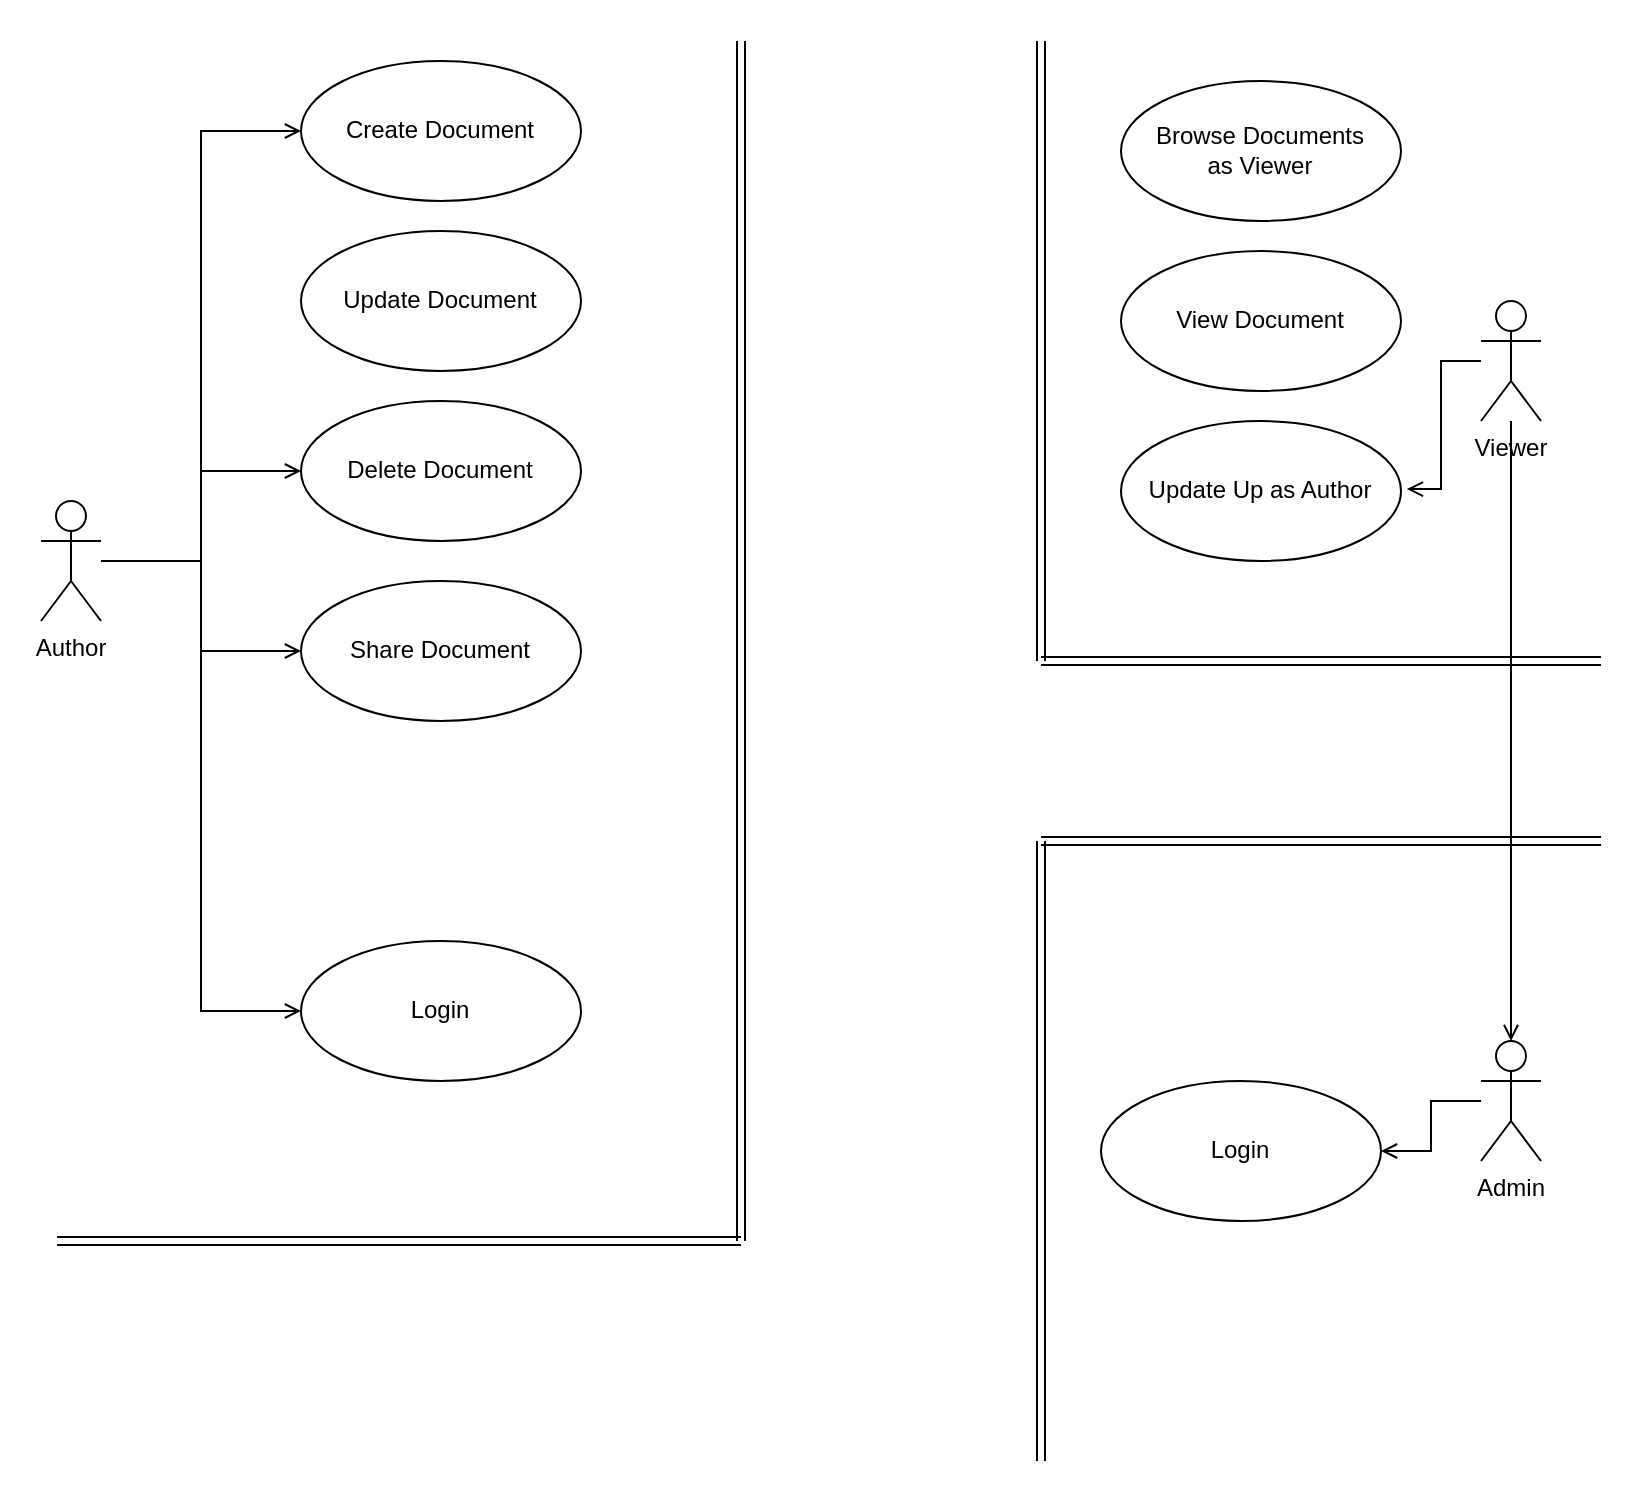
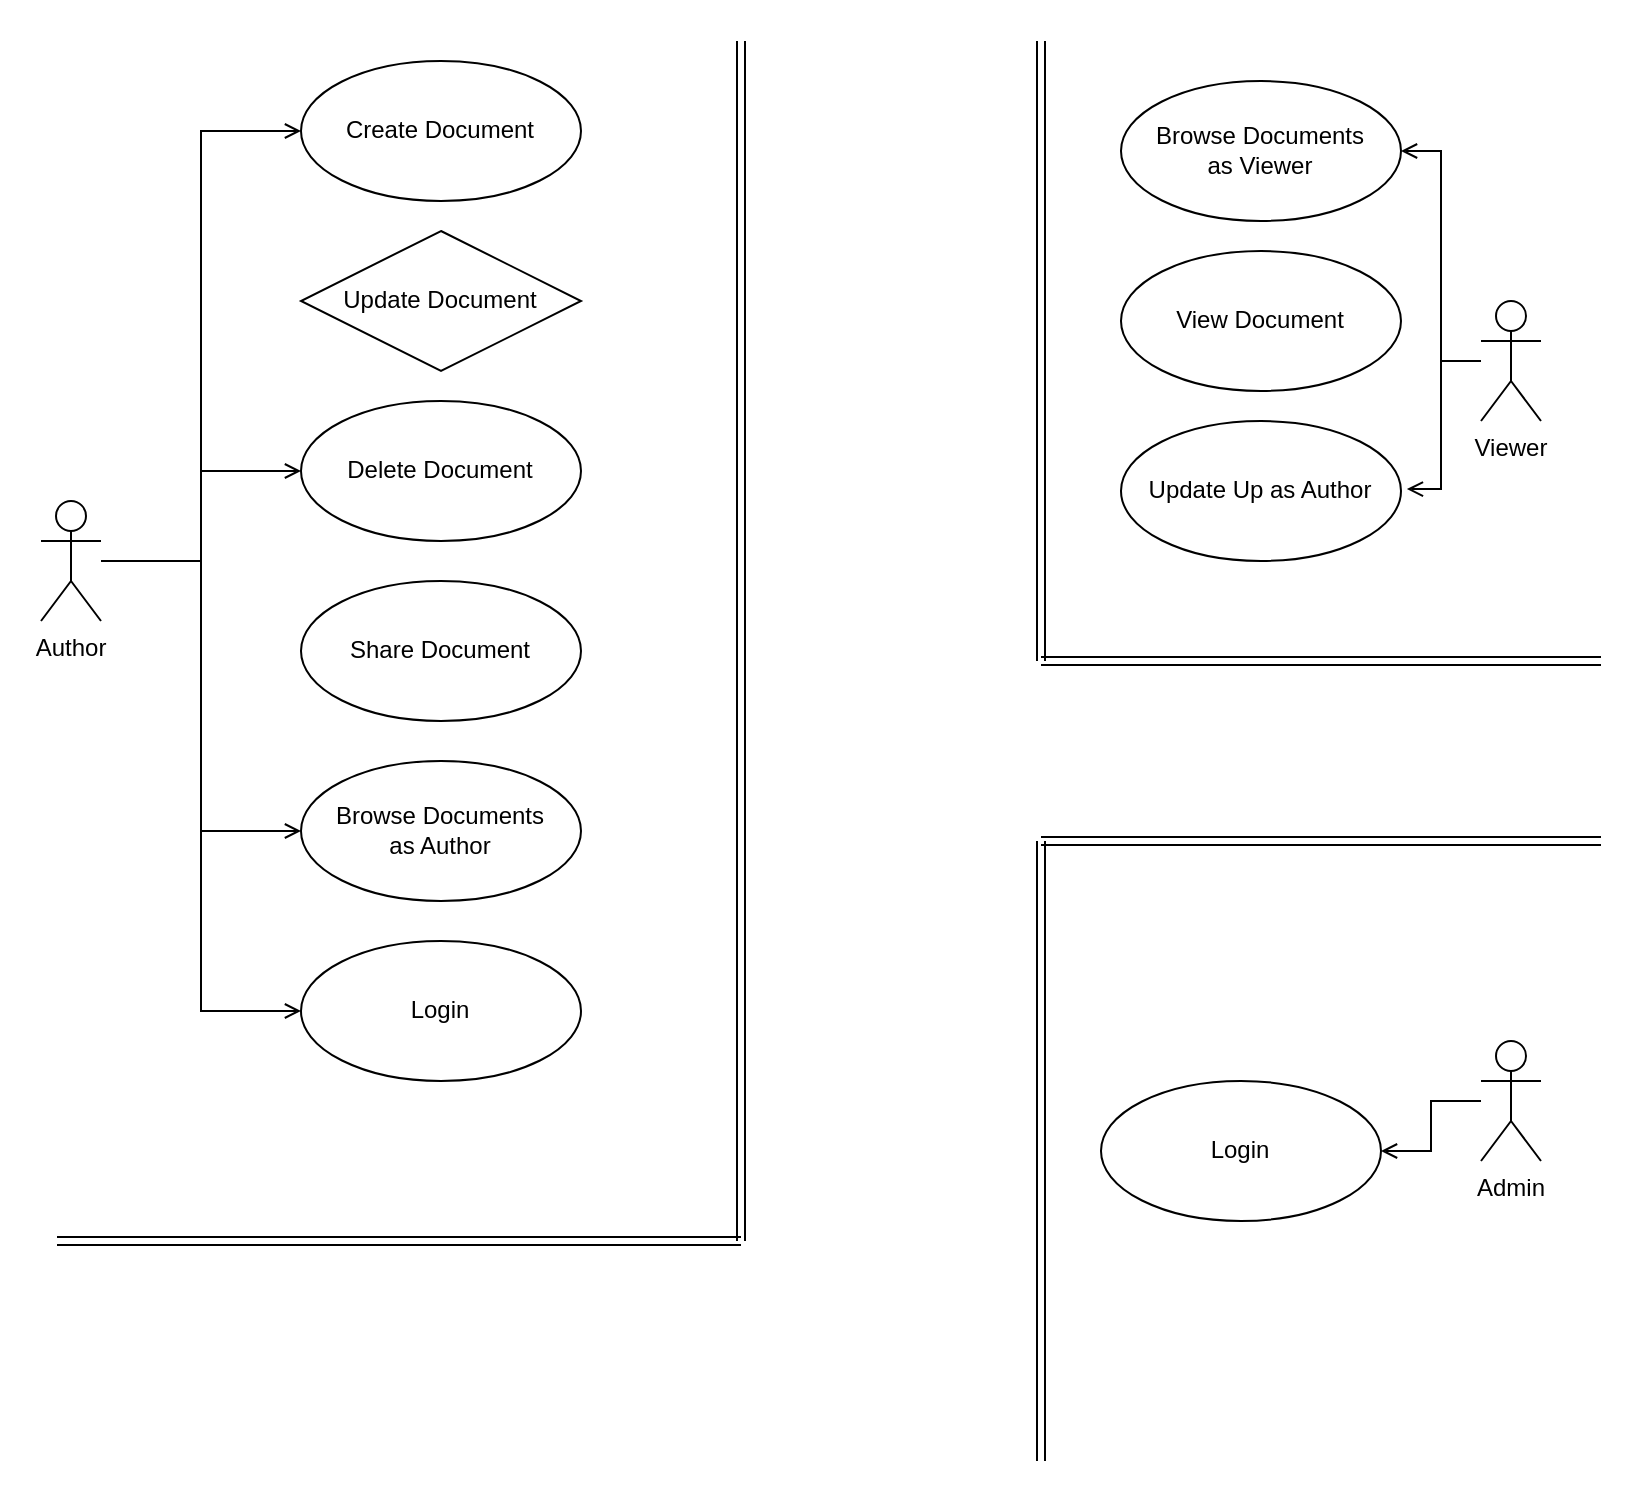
node "Update Document": shape ellipse -> diamond
edge "Viewer" -> "Admin": now "Viewer" -> "Browse Documents as Viewer"
edge "Author" -> "Share Document": removed
edge "Author" -> "Browse Documents as Author": added
node "Browse Documents as Author": added
